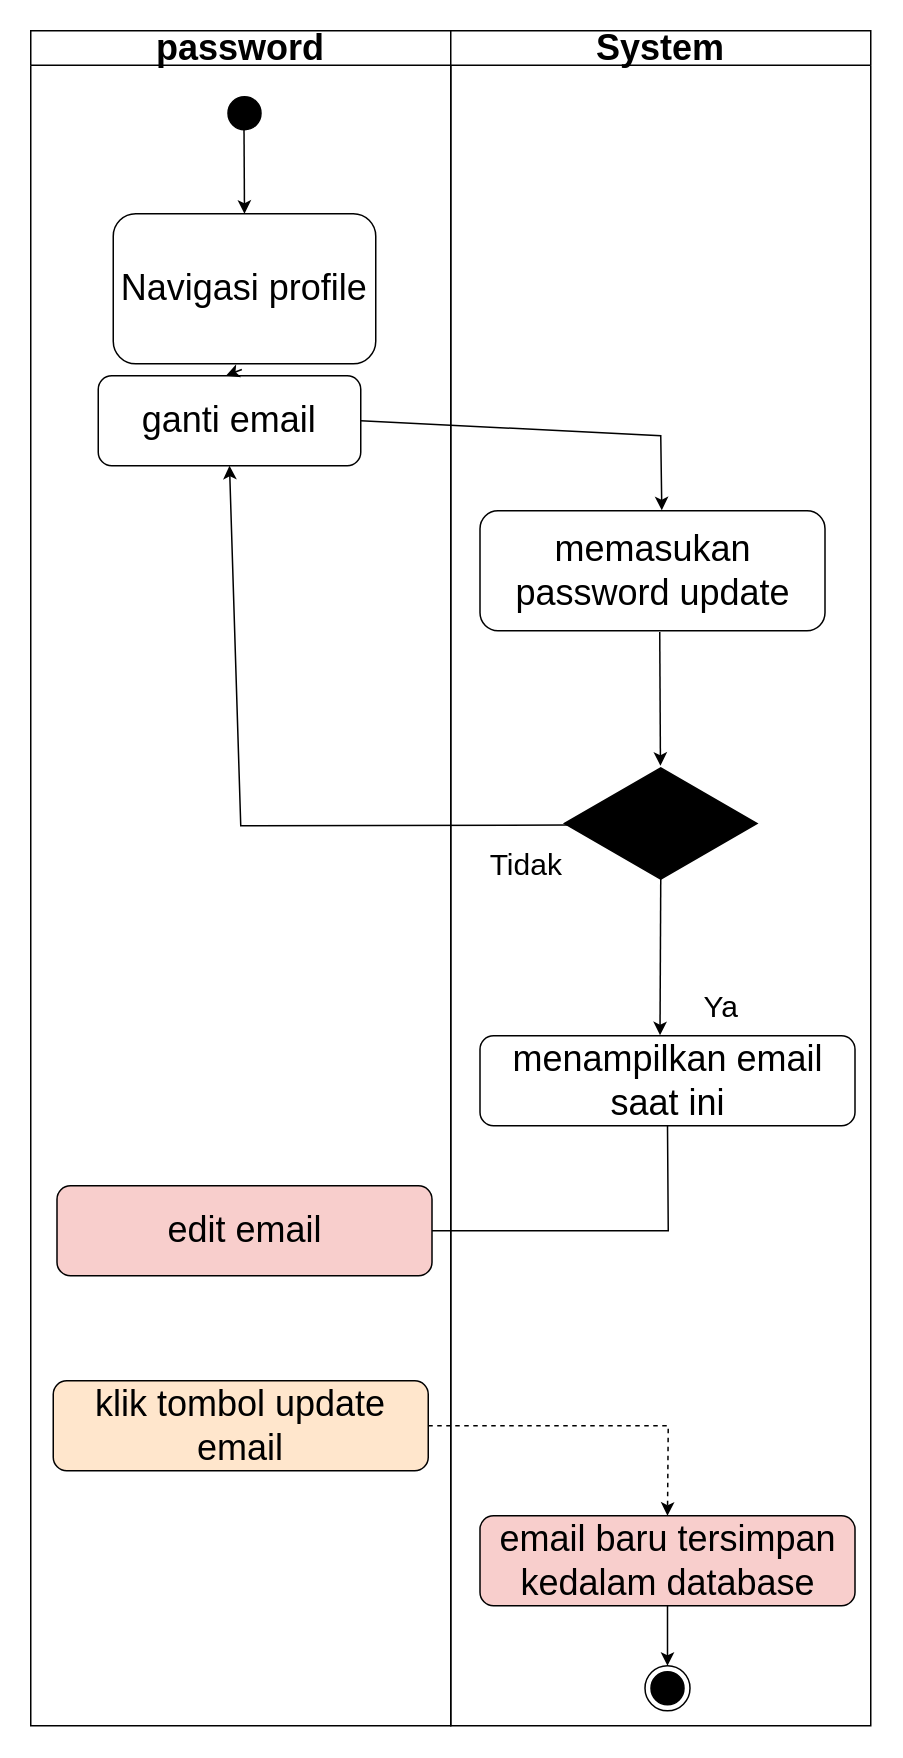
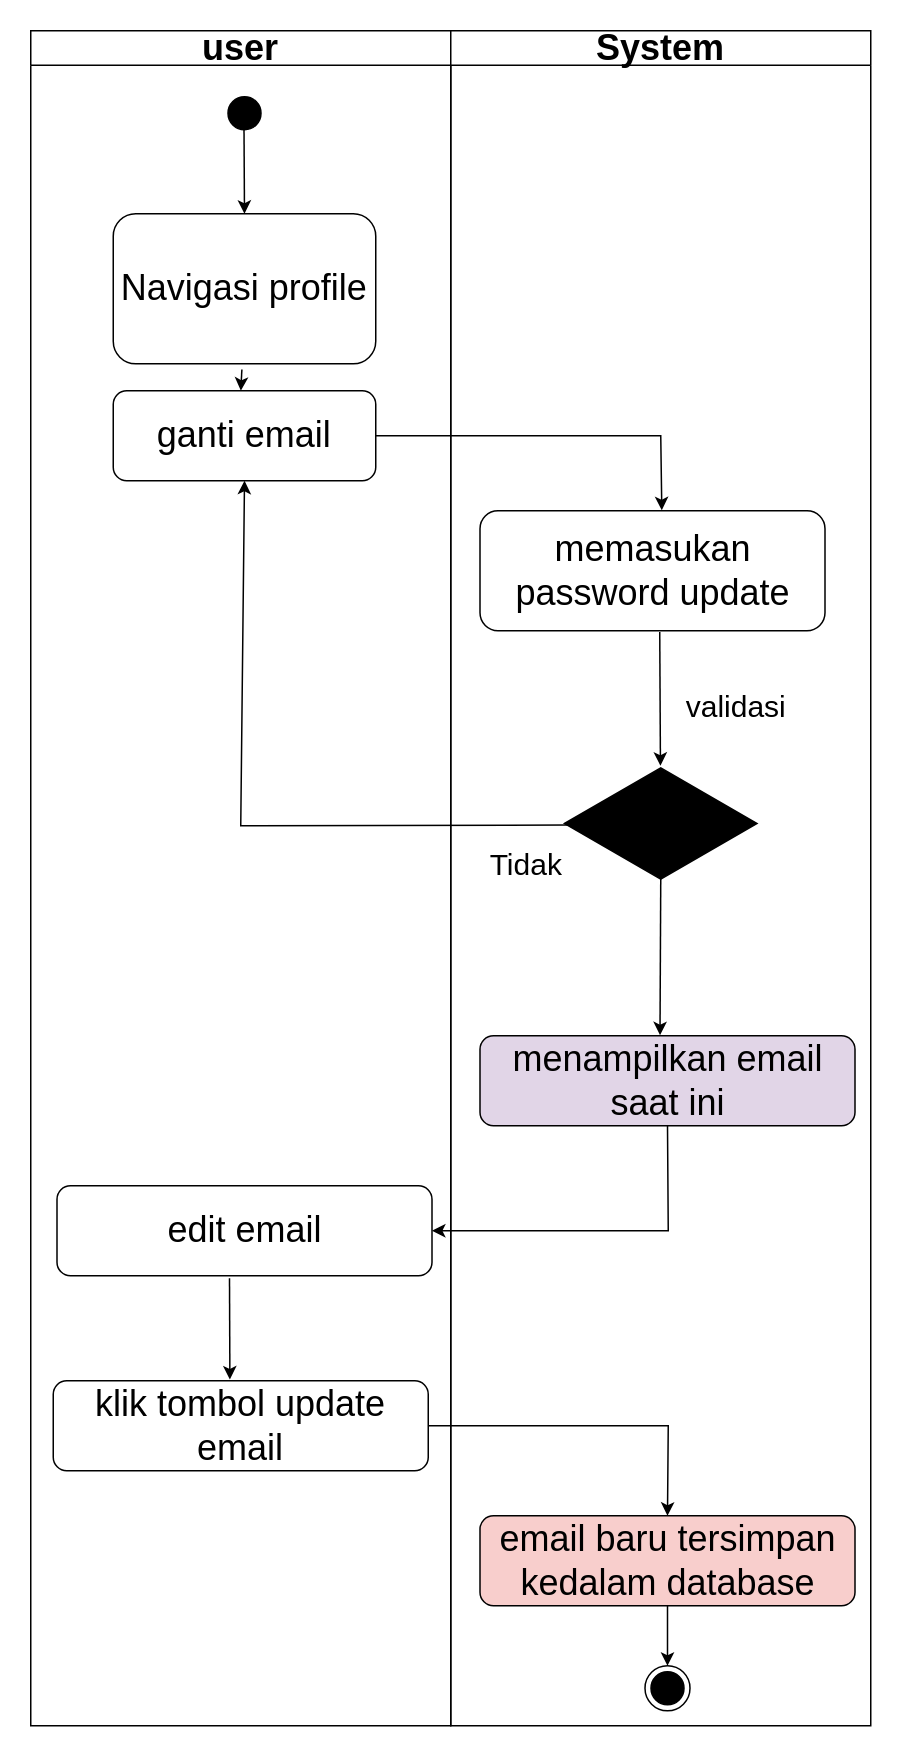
node "password": label "password" -> "user"
node "ganti email": moved (230, 421) -> (245, 436)
node "validasi": added
node "Ya": removed
node "menampilkan email saat ini": fillcolor #ffffff -> #e1d5e7
node "edit email": fillcolor #f8cecc -> #ffffff
edge "menampilkan email saat ini" -- "edit email": arrowhead none -> classic
edge "edit email" -> "klik tombol update email": added
node "klik tombol update email": fillcolor #ffe6cc -> #ffffff
edge "klik tombol update email" -> "email baru tersimpan kedalam database": style dashed -> solid
